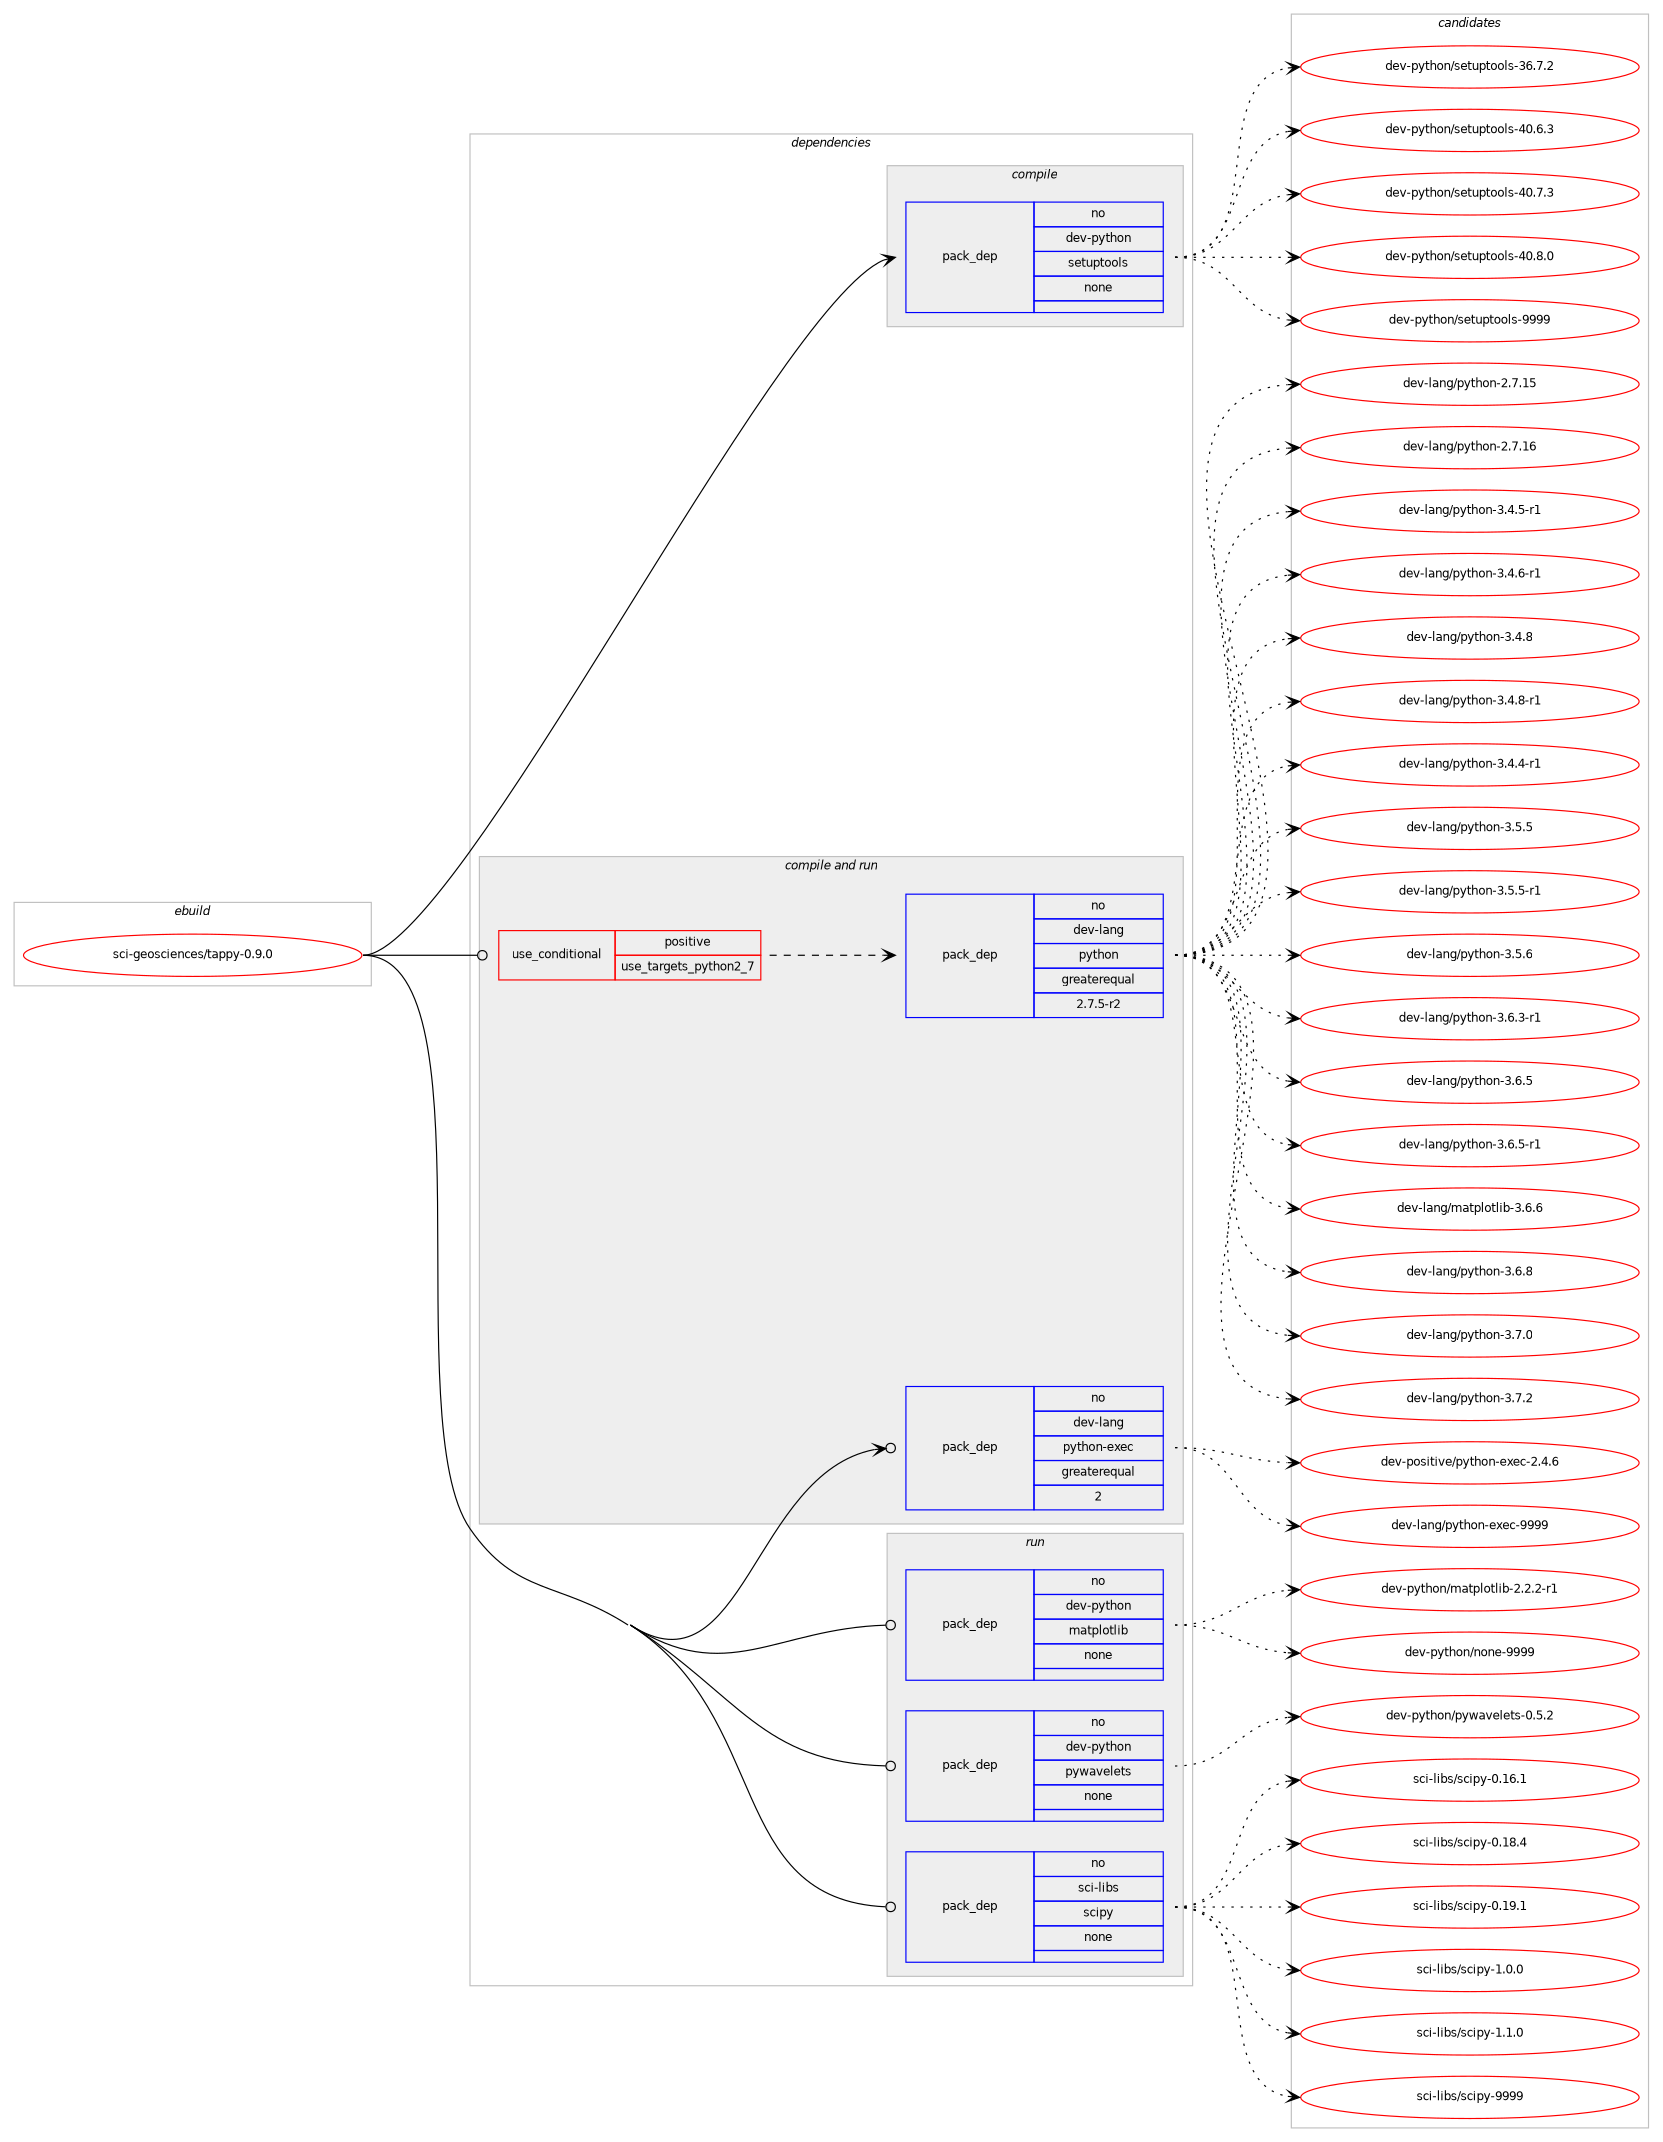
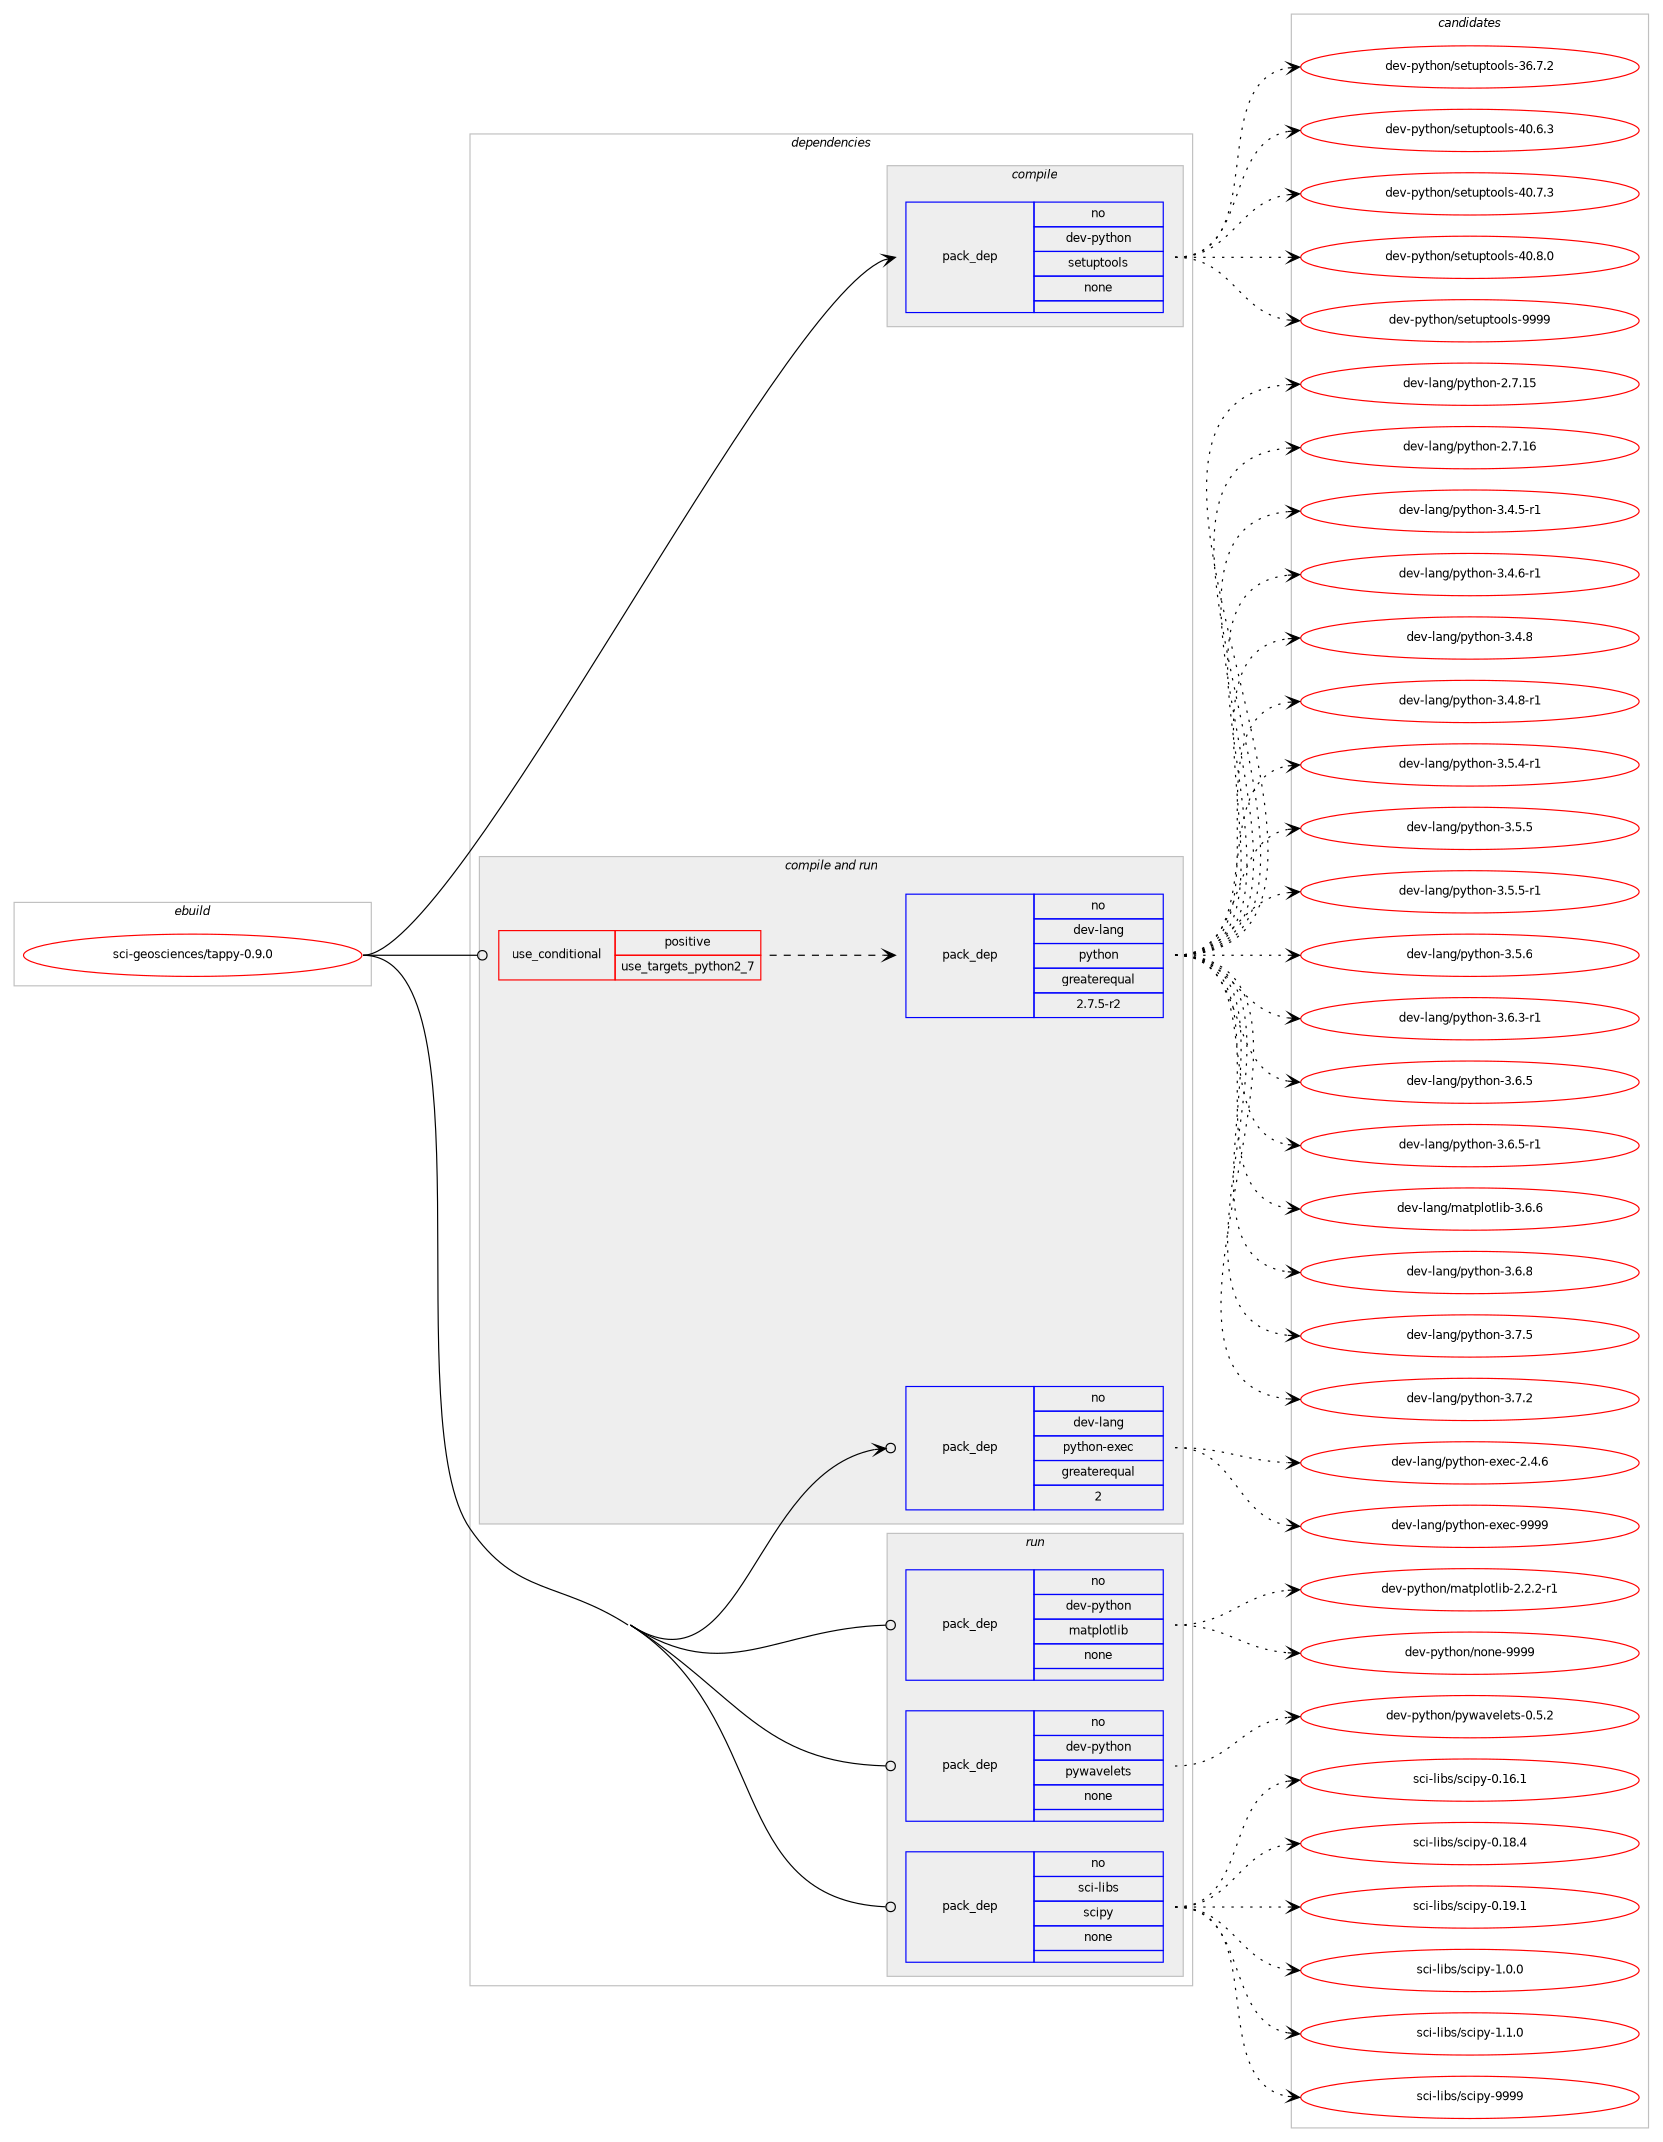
node "dev-lang/python-3.4.4-r1": label "dev-lang/python-3.4.4-r1" -> "dev-lang/python-3.5.4-r1"
node "dev-lang/python-3.7.0": label "dev-lang/python-3.7.0" -> "dev-lang/python-3.7.5"
node "dev-positive/python-exec-2.4.6": label "dev-positive/python-exec-2.4.6" -> "dev-lang/python-exec-2.4.6"
